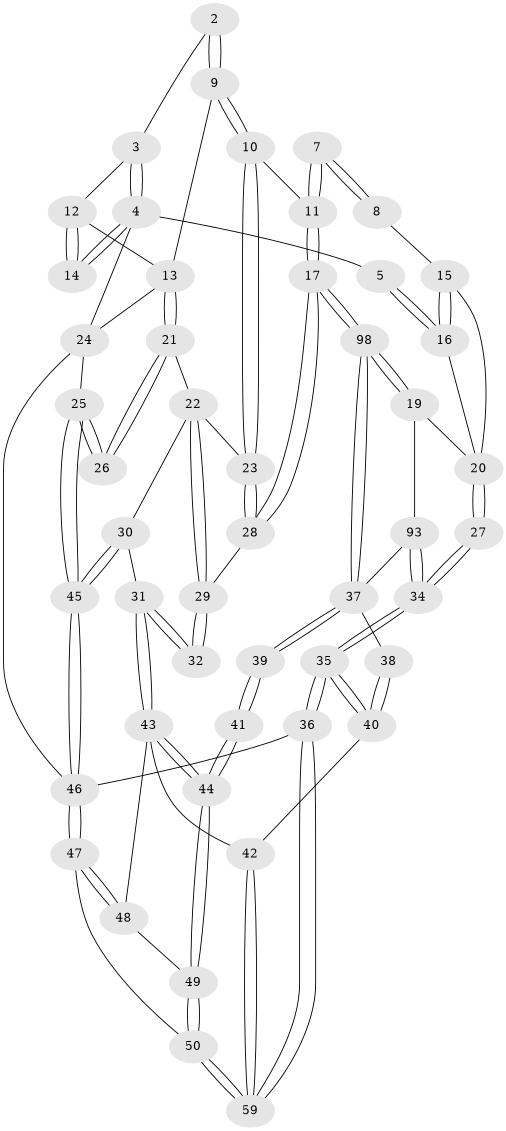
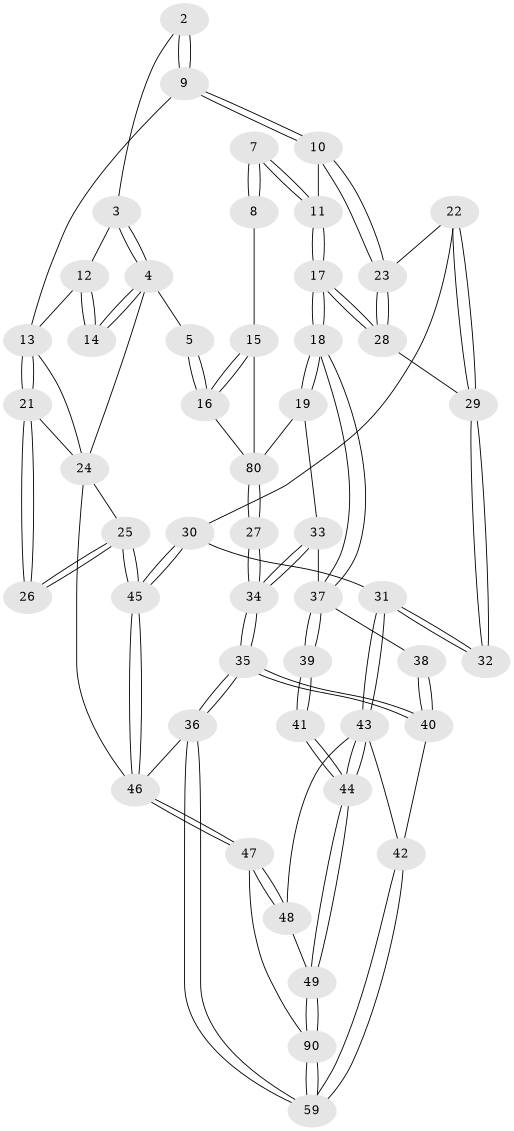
node "98": label "98" -> "18"
edge "21" -- "22": now "21" -- "24"
node "20": label "20" -> "80"
node "93": label "93" -> "33"
node "50": label "50" -> "90"
